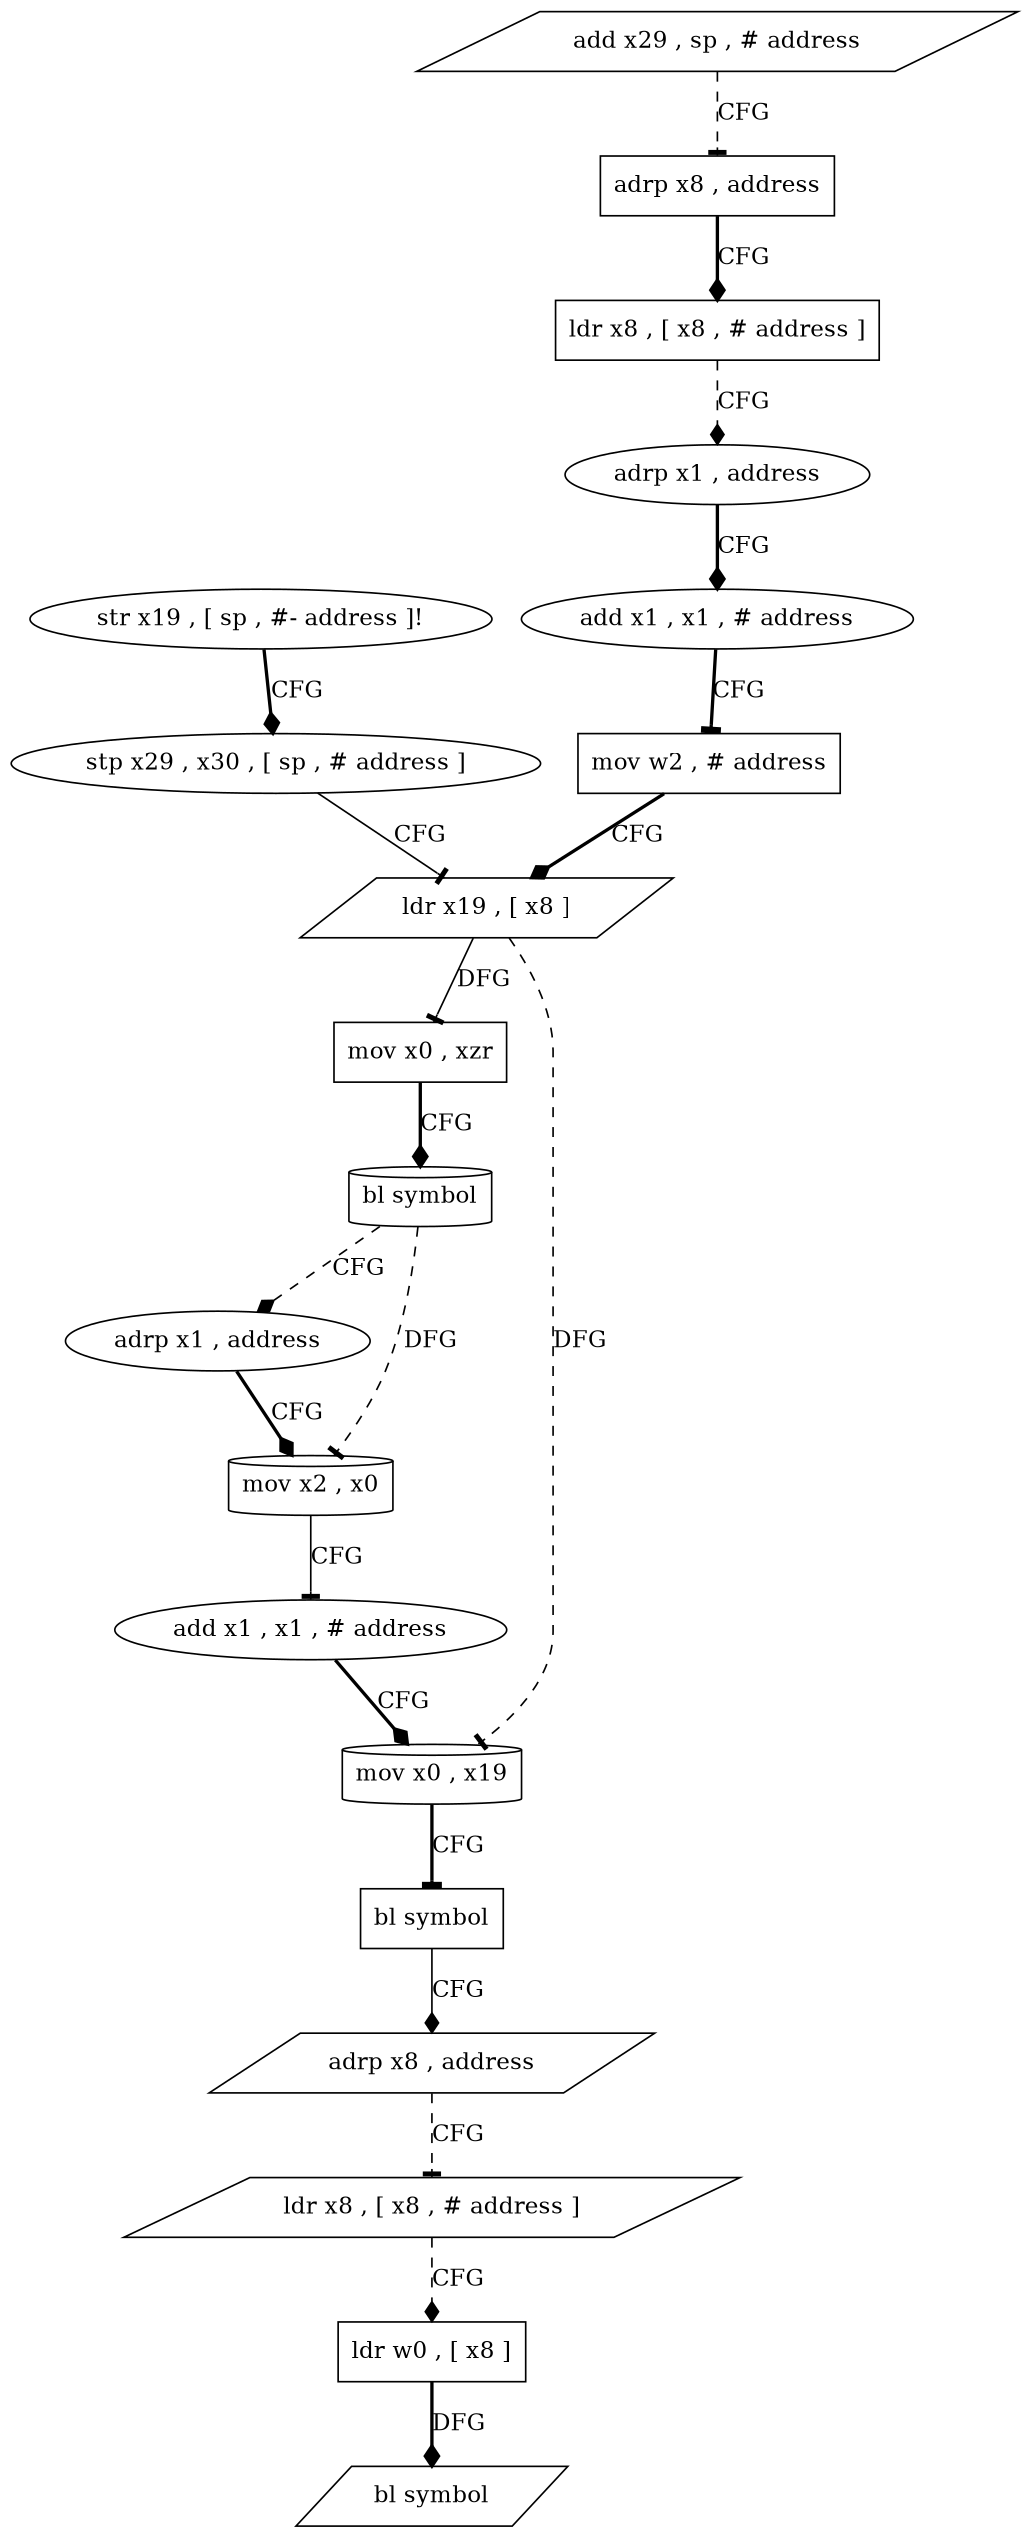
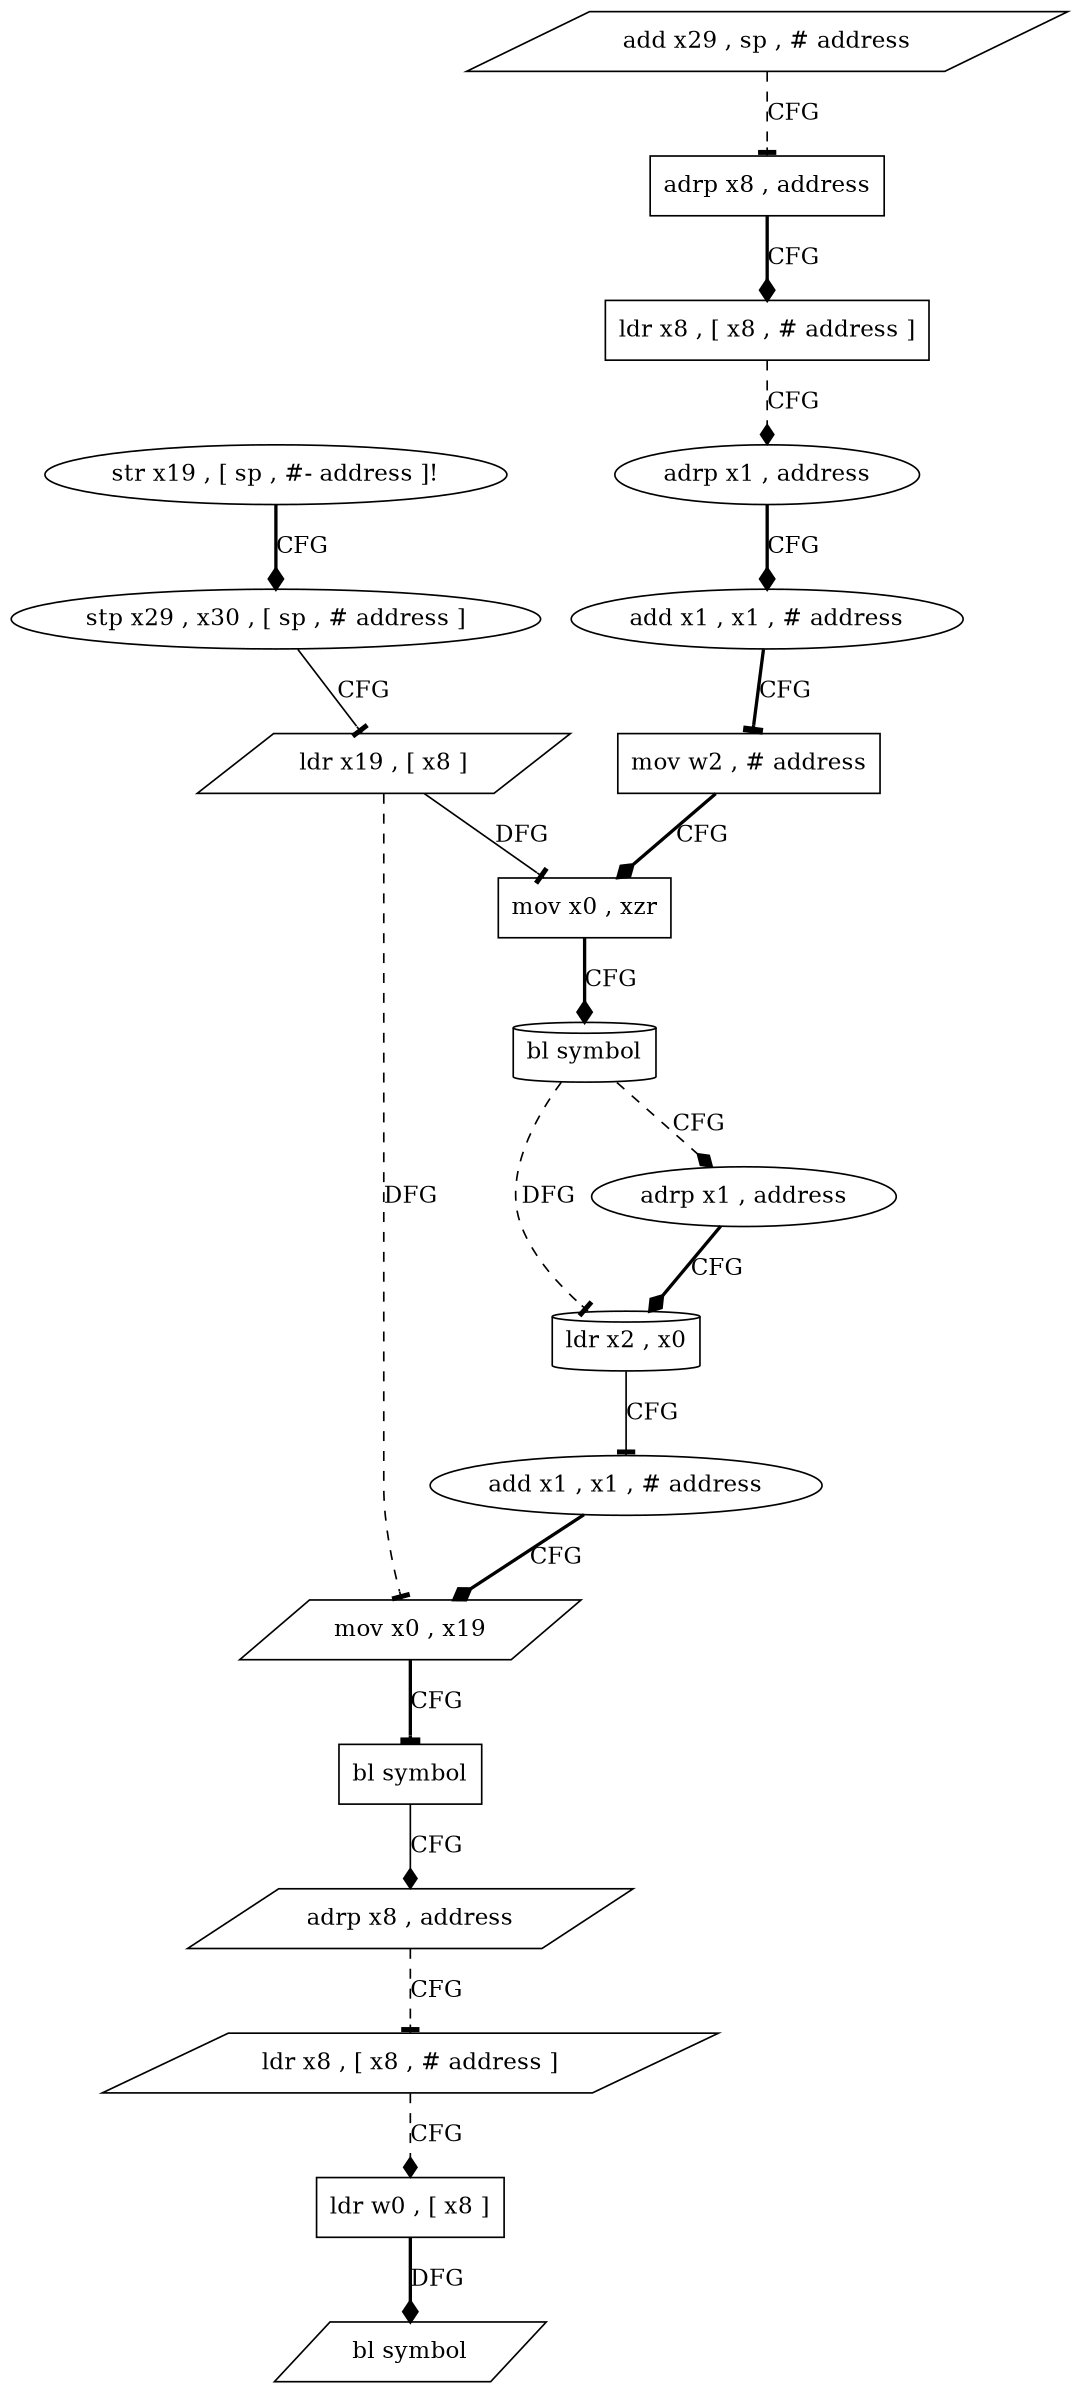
edge "mov w2 , # address" -> "ldr x19 , [ x8 ]": now "mov w2 , # address" -> "mov x0 , xzr"
node "mov x2 , x0": label "mov x2 , x0" -> "ldr x2 , x0"
node "mov x0 , x19": shape cylinder -> parallelogram
